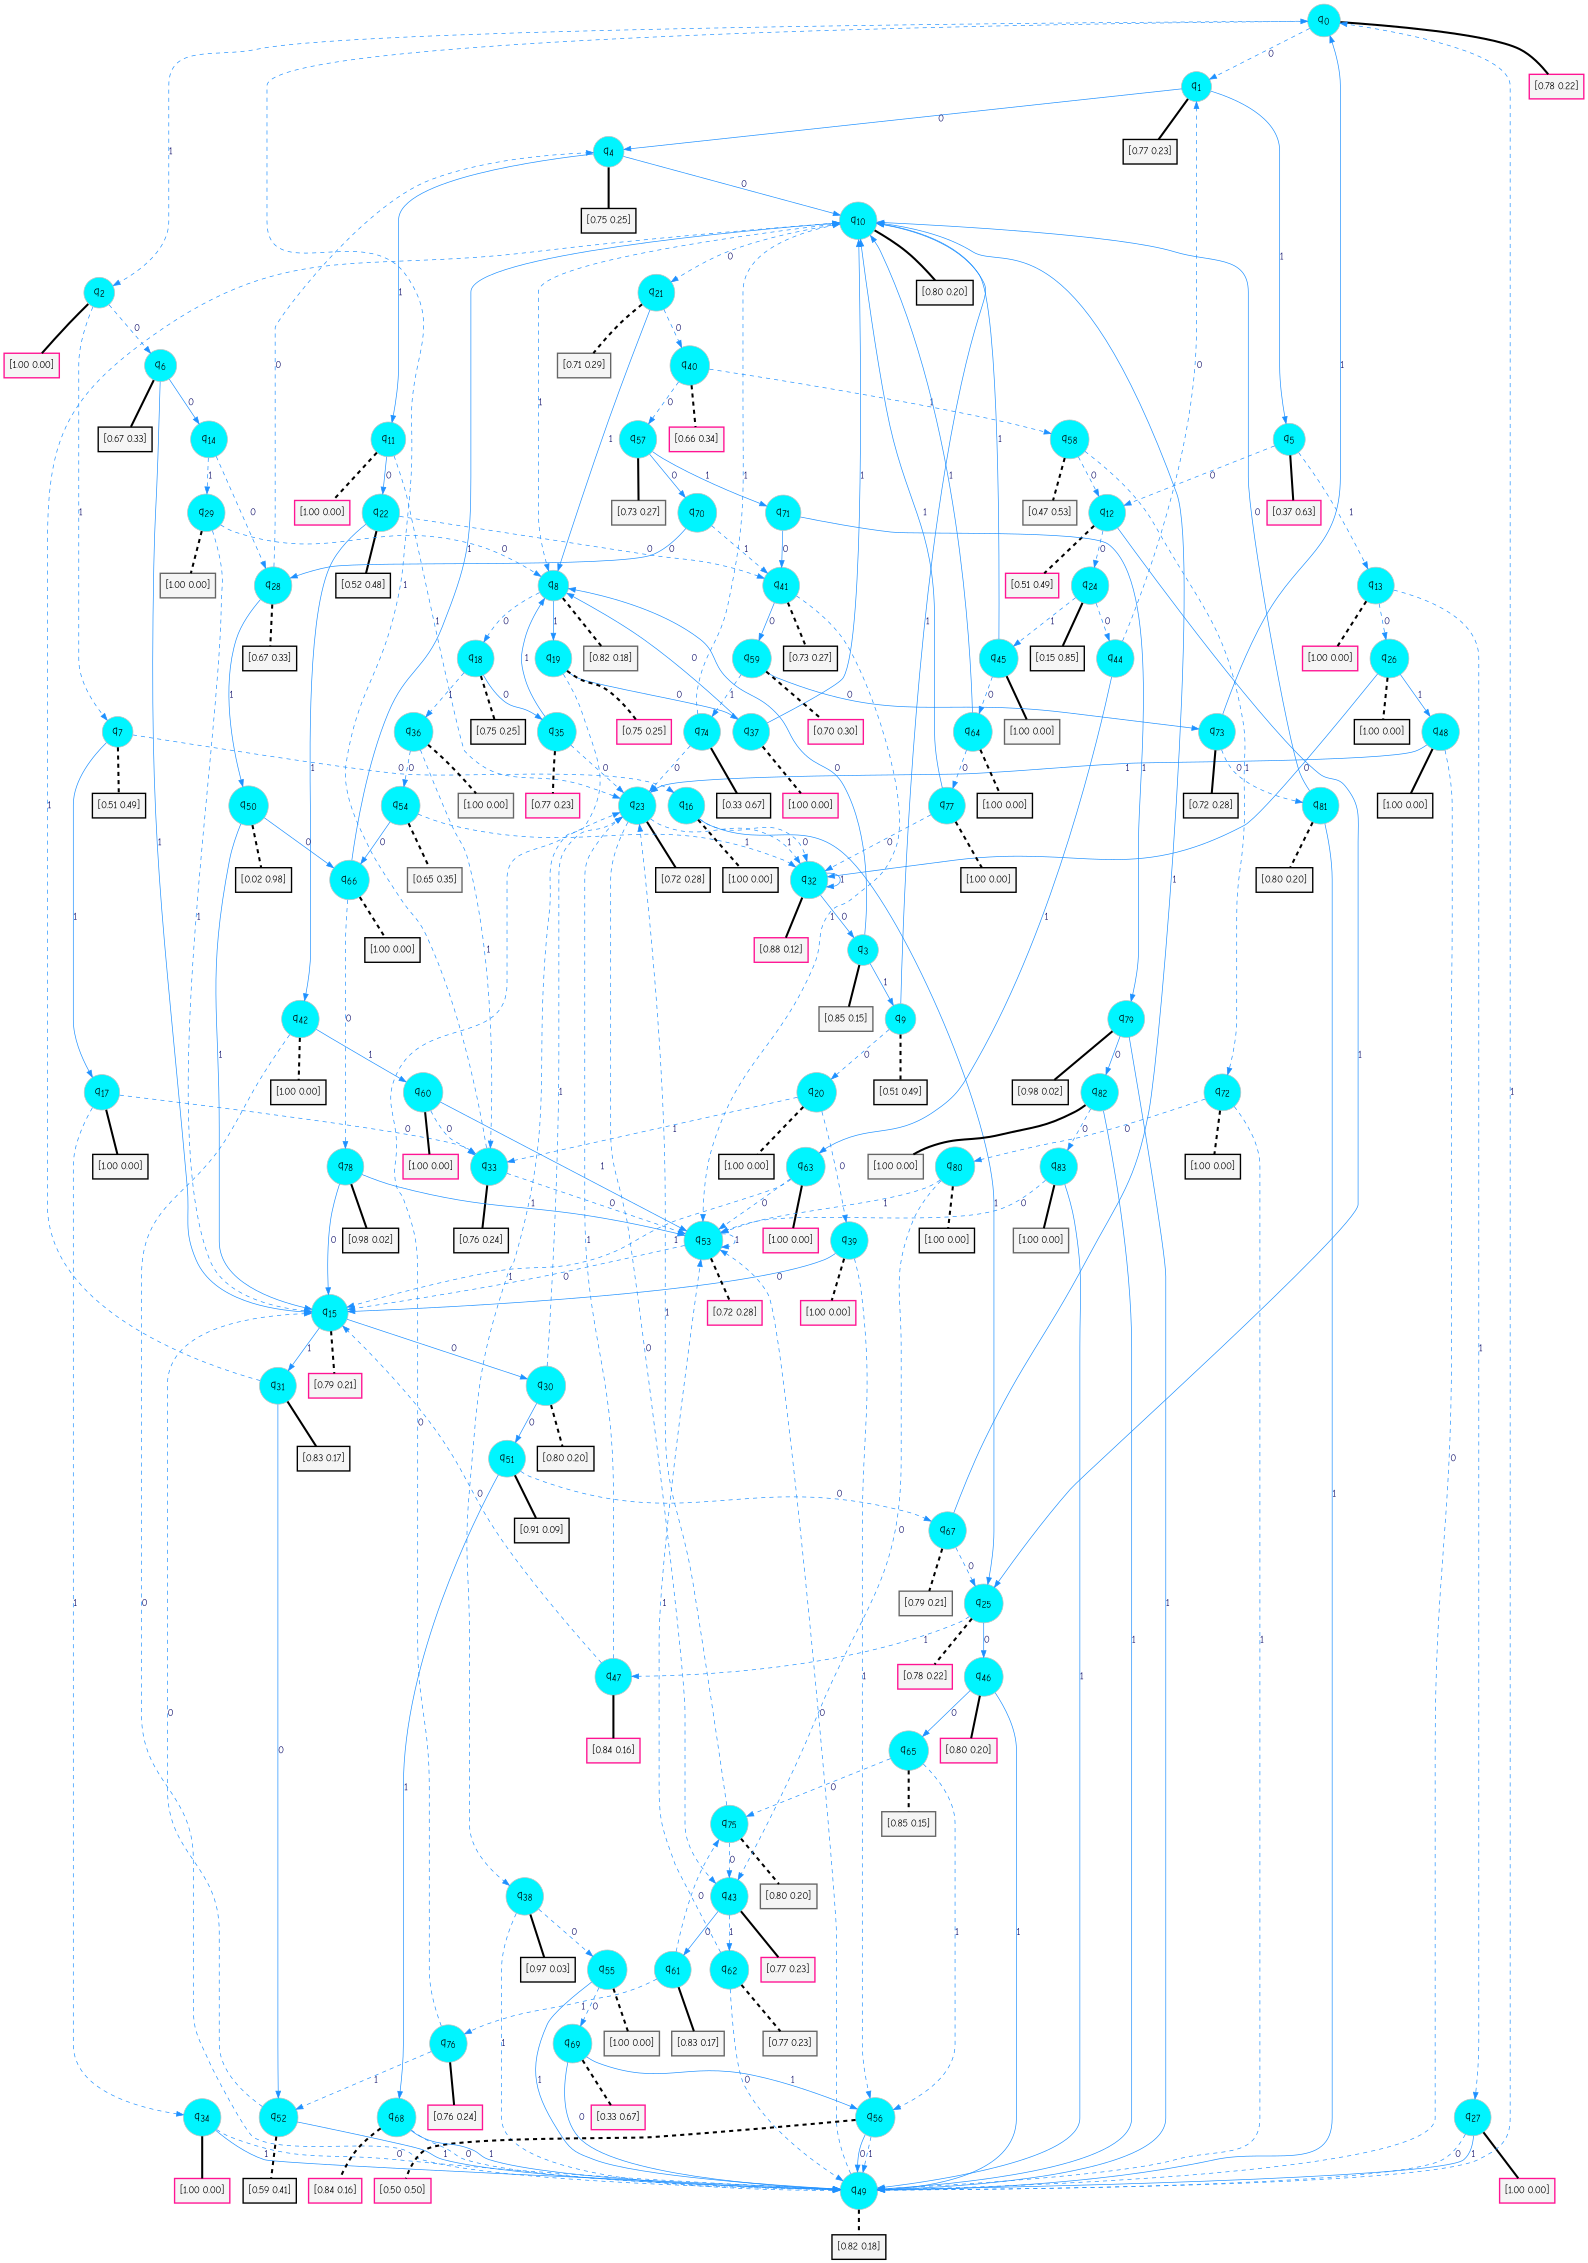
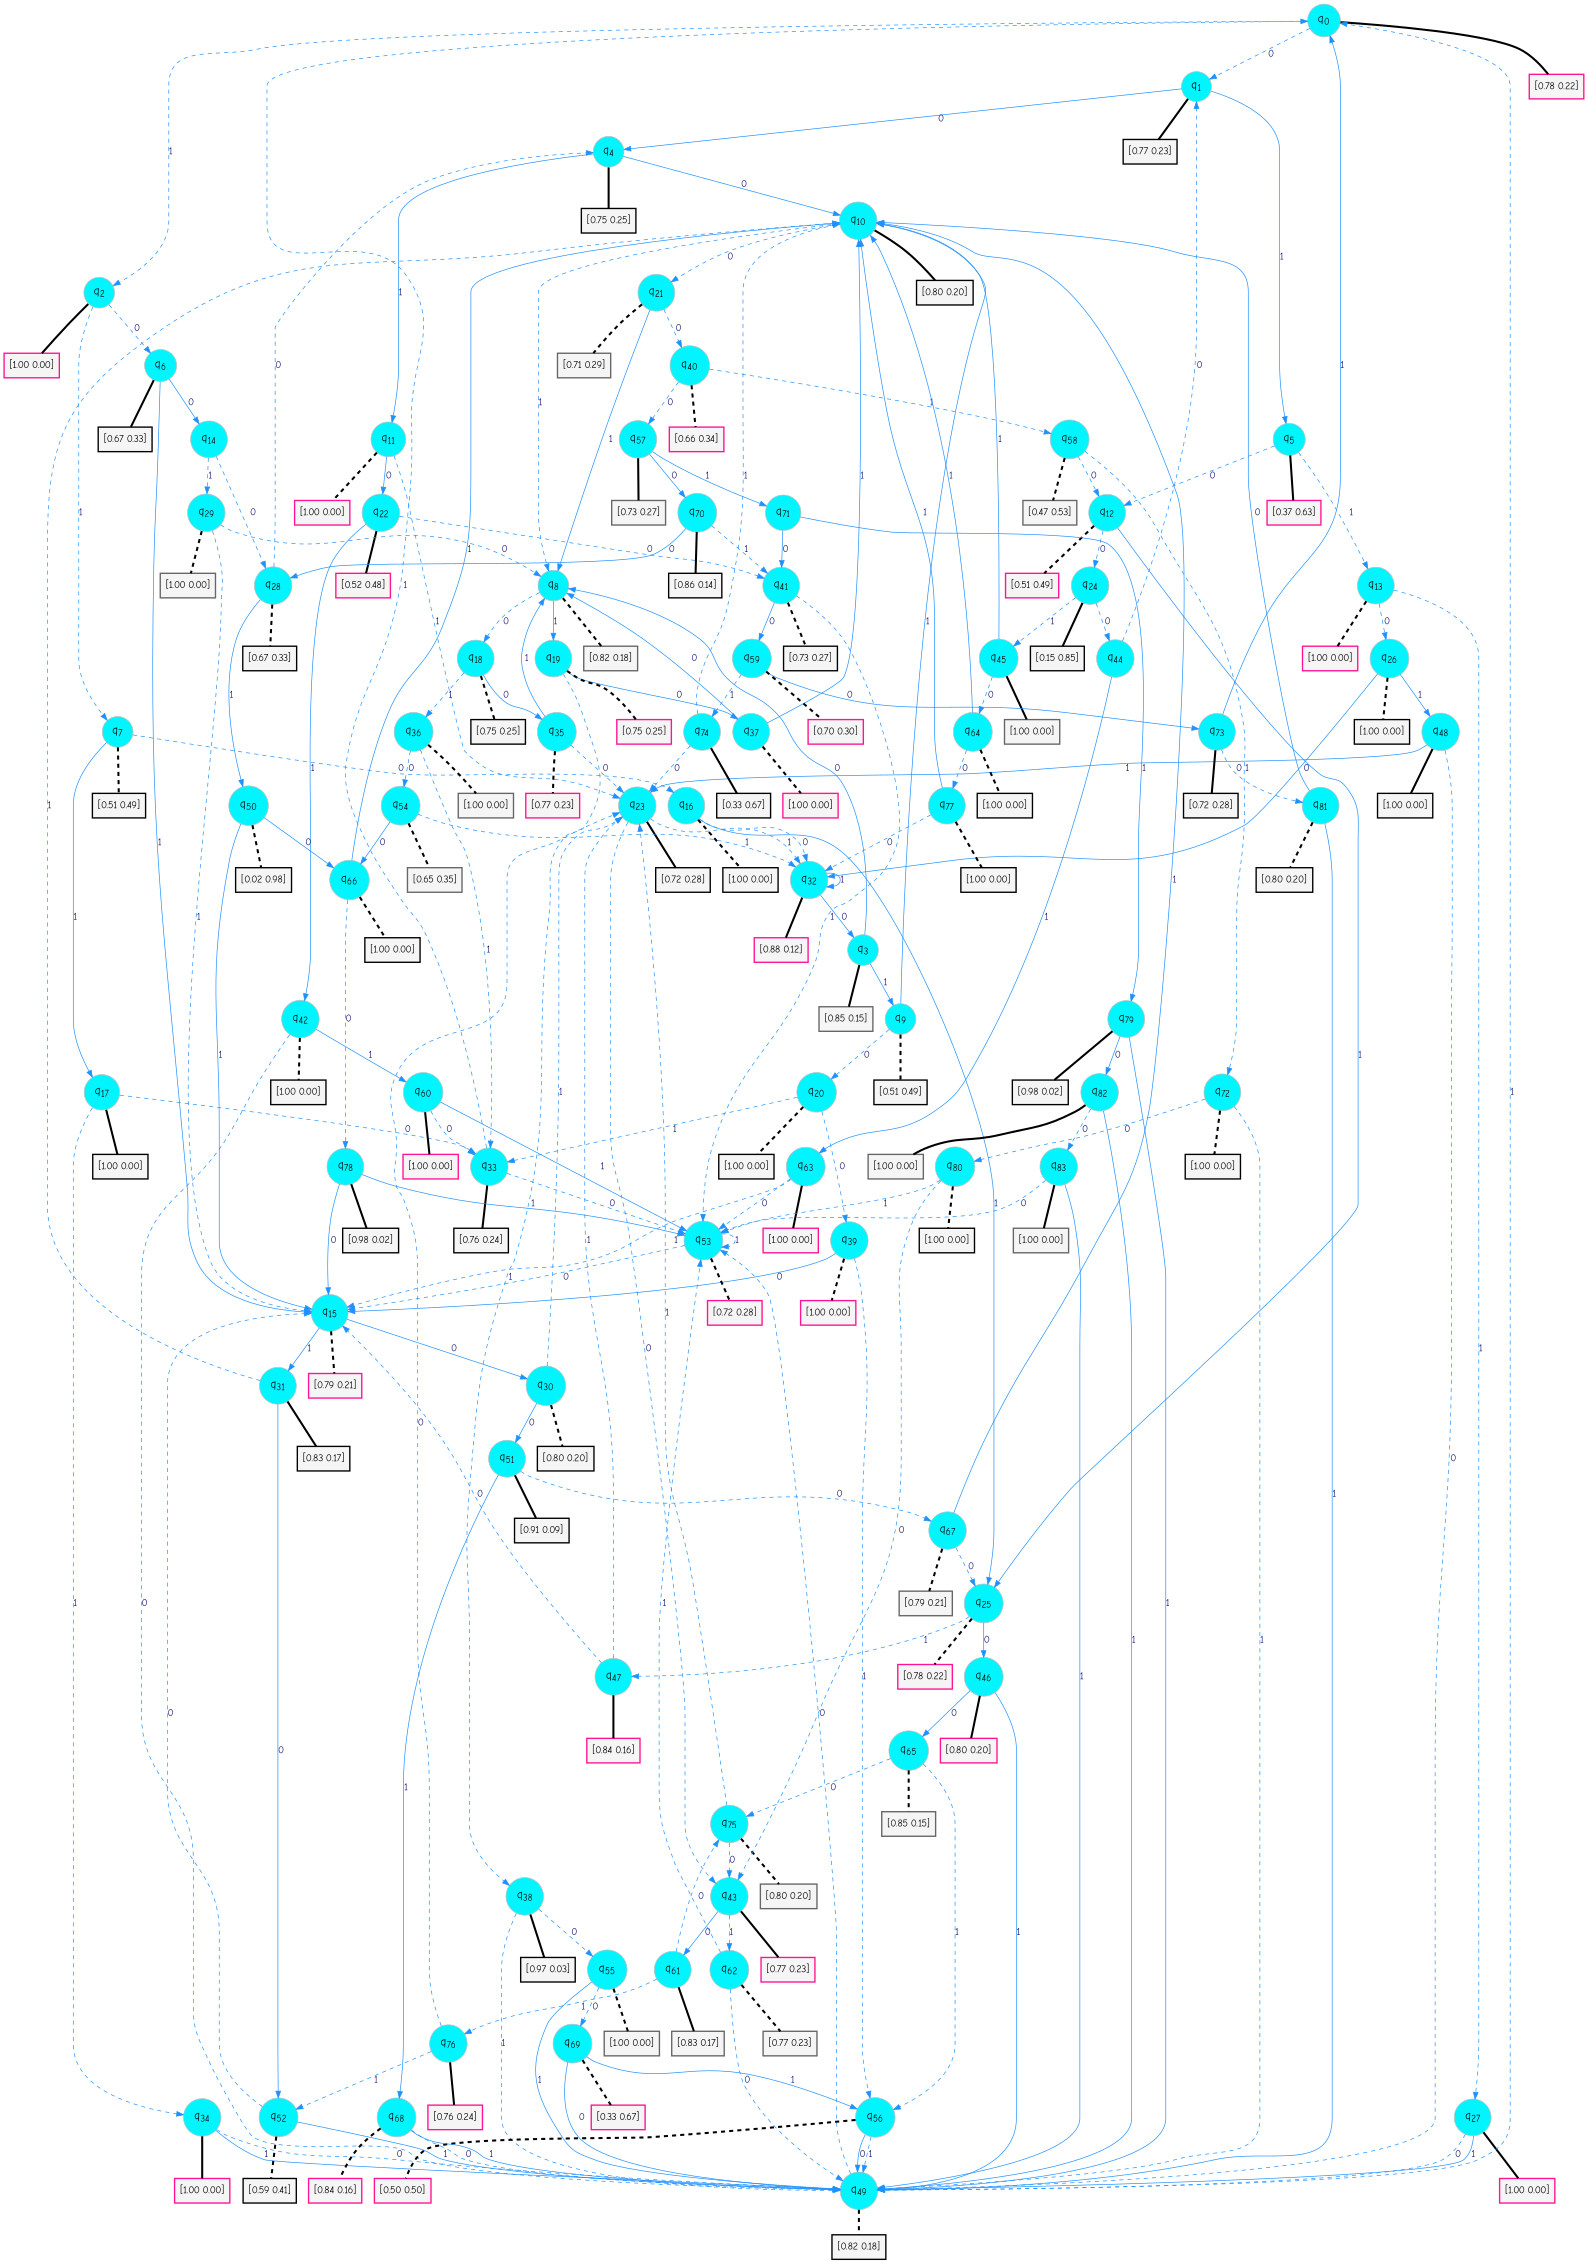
node "[0.52 0.48]": color black -> deeppink
node "[0.86 0.14]": added
